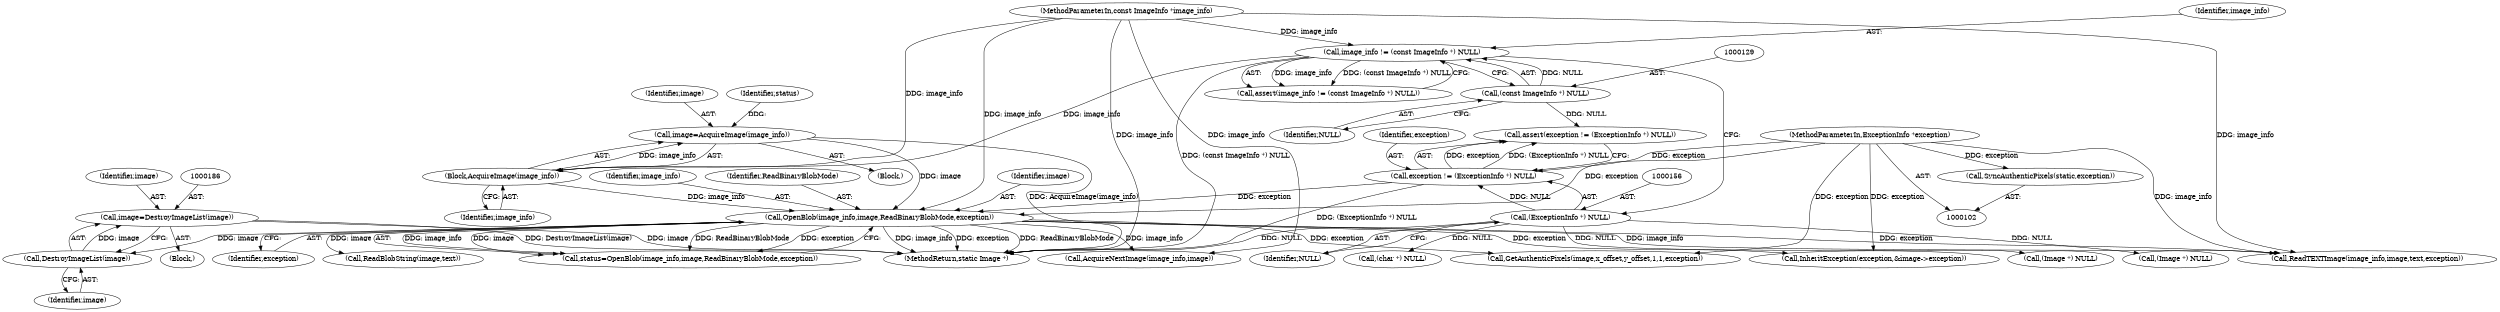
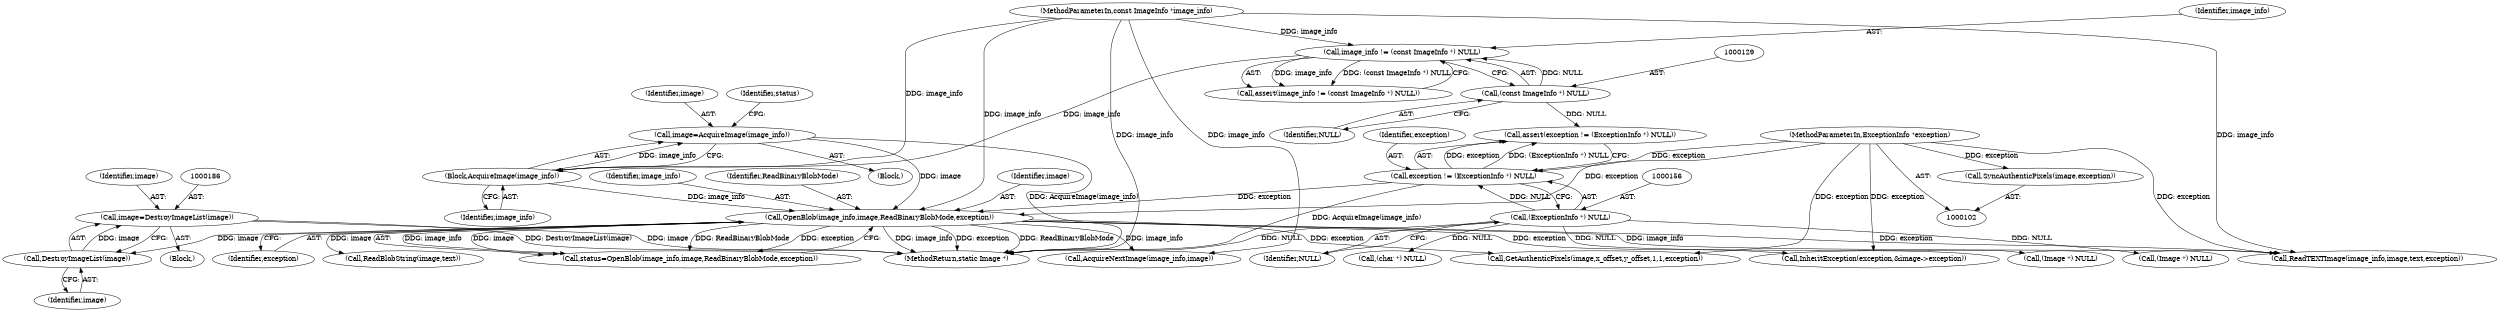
edge "(Call,image_info != (const ImageInfo *) NULL)" -> "(Call,(ExceptionInfo *) NULL)": now "(Call,exception != (ExceptionInfo *) NULL)" -> "(Call,(ExceptionInfo *) NULL)"
edge "(Identifier,status)" -> "(Call,image=AcquireImage(image_info))": label "DDG: " -> "CFG: "
edge "(Call,image=AcquireImage(image_info))" -> "(Block,AcquireImage(image_info))": label "AST: " -> "CFG: "
node "(Call,SyncAuthenticPixels(static,exception))": label "(Call,SyncAuthenticPixels(static,exception))" -> "(Call,SyncAuthenticPixels(image,exception))"
edge "(Call,image_info != (const ImageInfo *) NULL)" -> "(MethodReturn,static Image *)": removed, label "DDG: (const ImageInfo *) NULL"
edge "(MethodParameterIn,ExceptionInfo *exception)" -> "(Call,ReadTEXTImage(image_info,image,text,exception))": label "DDG: image_info" -> "DDG: exception"
edge "(Call,exception != (ExceptionInfo *) NULL)" -> "(MethodReturn,static Image *)": label "DDG: (ExceptionInfo *) NULL" -> "DDG: AcquireImage(image_info)"
